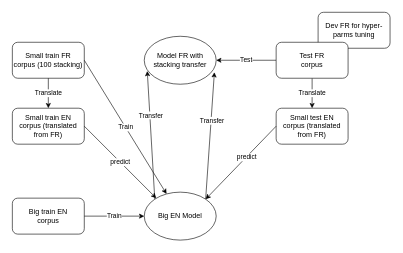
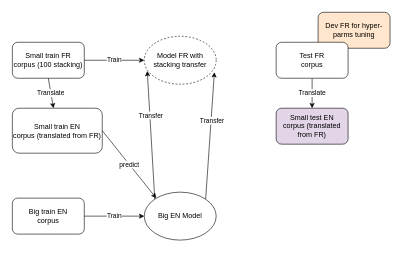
node "Dev FR for hyper-parms tuning": fillcolor #ffffff -> #ffe6cc
node "Model FR with stacking transfer": style solid -> dashed
edge "Test FR corpus" -> "Model FR with stacking transfer": removed, label "Test"
edge "Small train FR corpus (100 stacking)" -> "Big EN Model": now "Small train FR corpus (100 stacking)" -> "Model FR with stacking transfer"
node "Small train EN corpus (translated from FR)": size 72x36 -> 90x45
node "Small test EN corpus (translated from FR)": fillcolor #ffffff -> #e1d5e7
edge "Small test EN corpus (translated from FR)" -> "Big EN Model": removed, label "predict"
